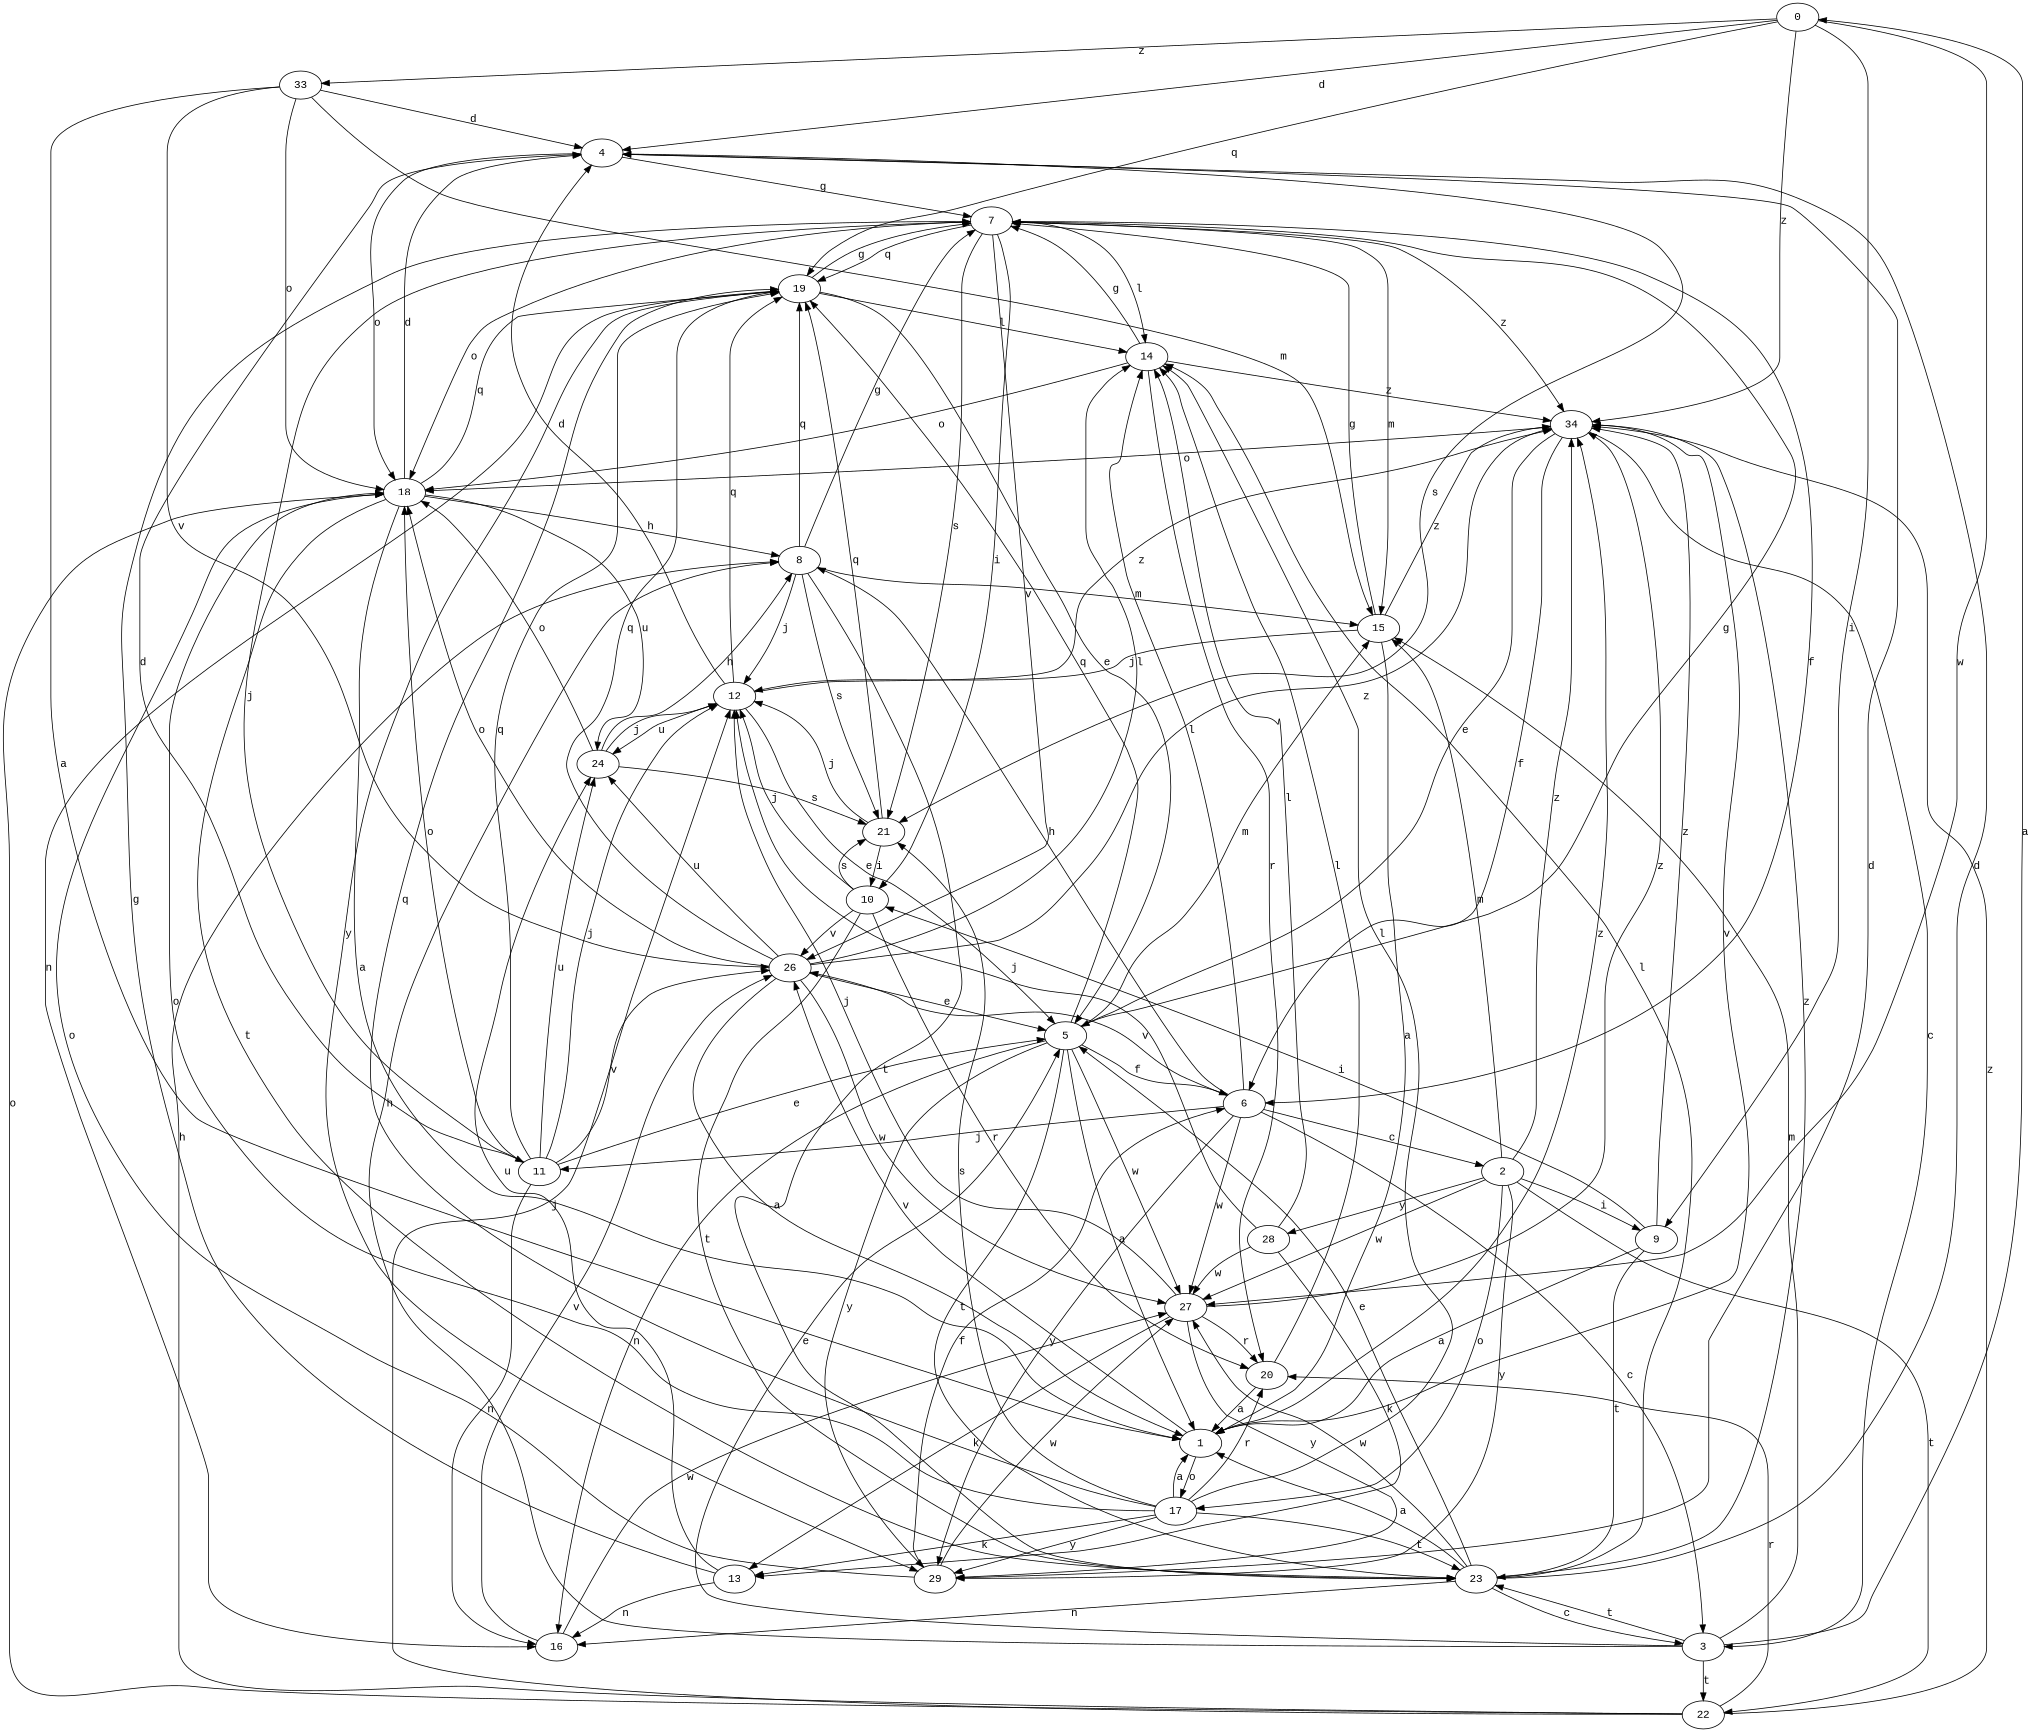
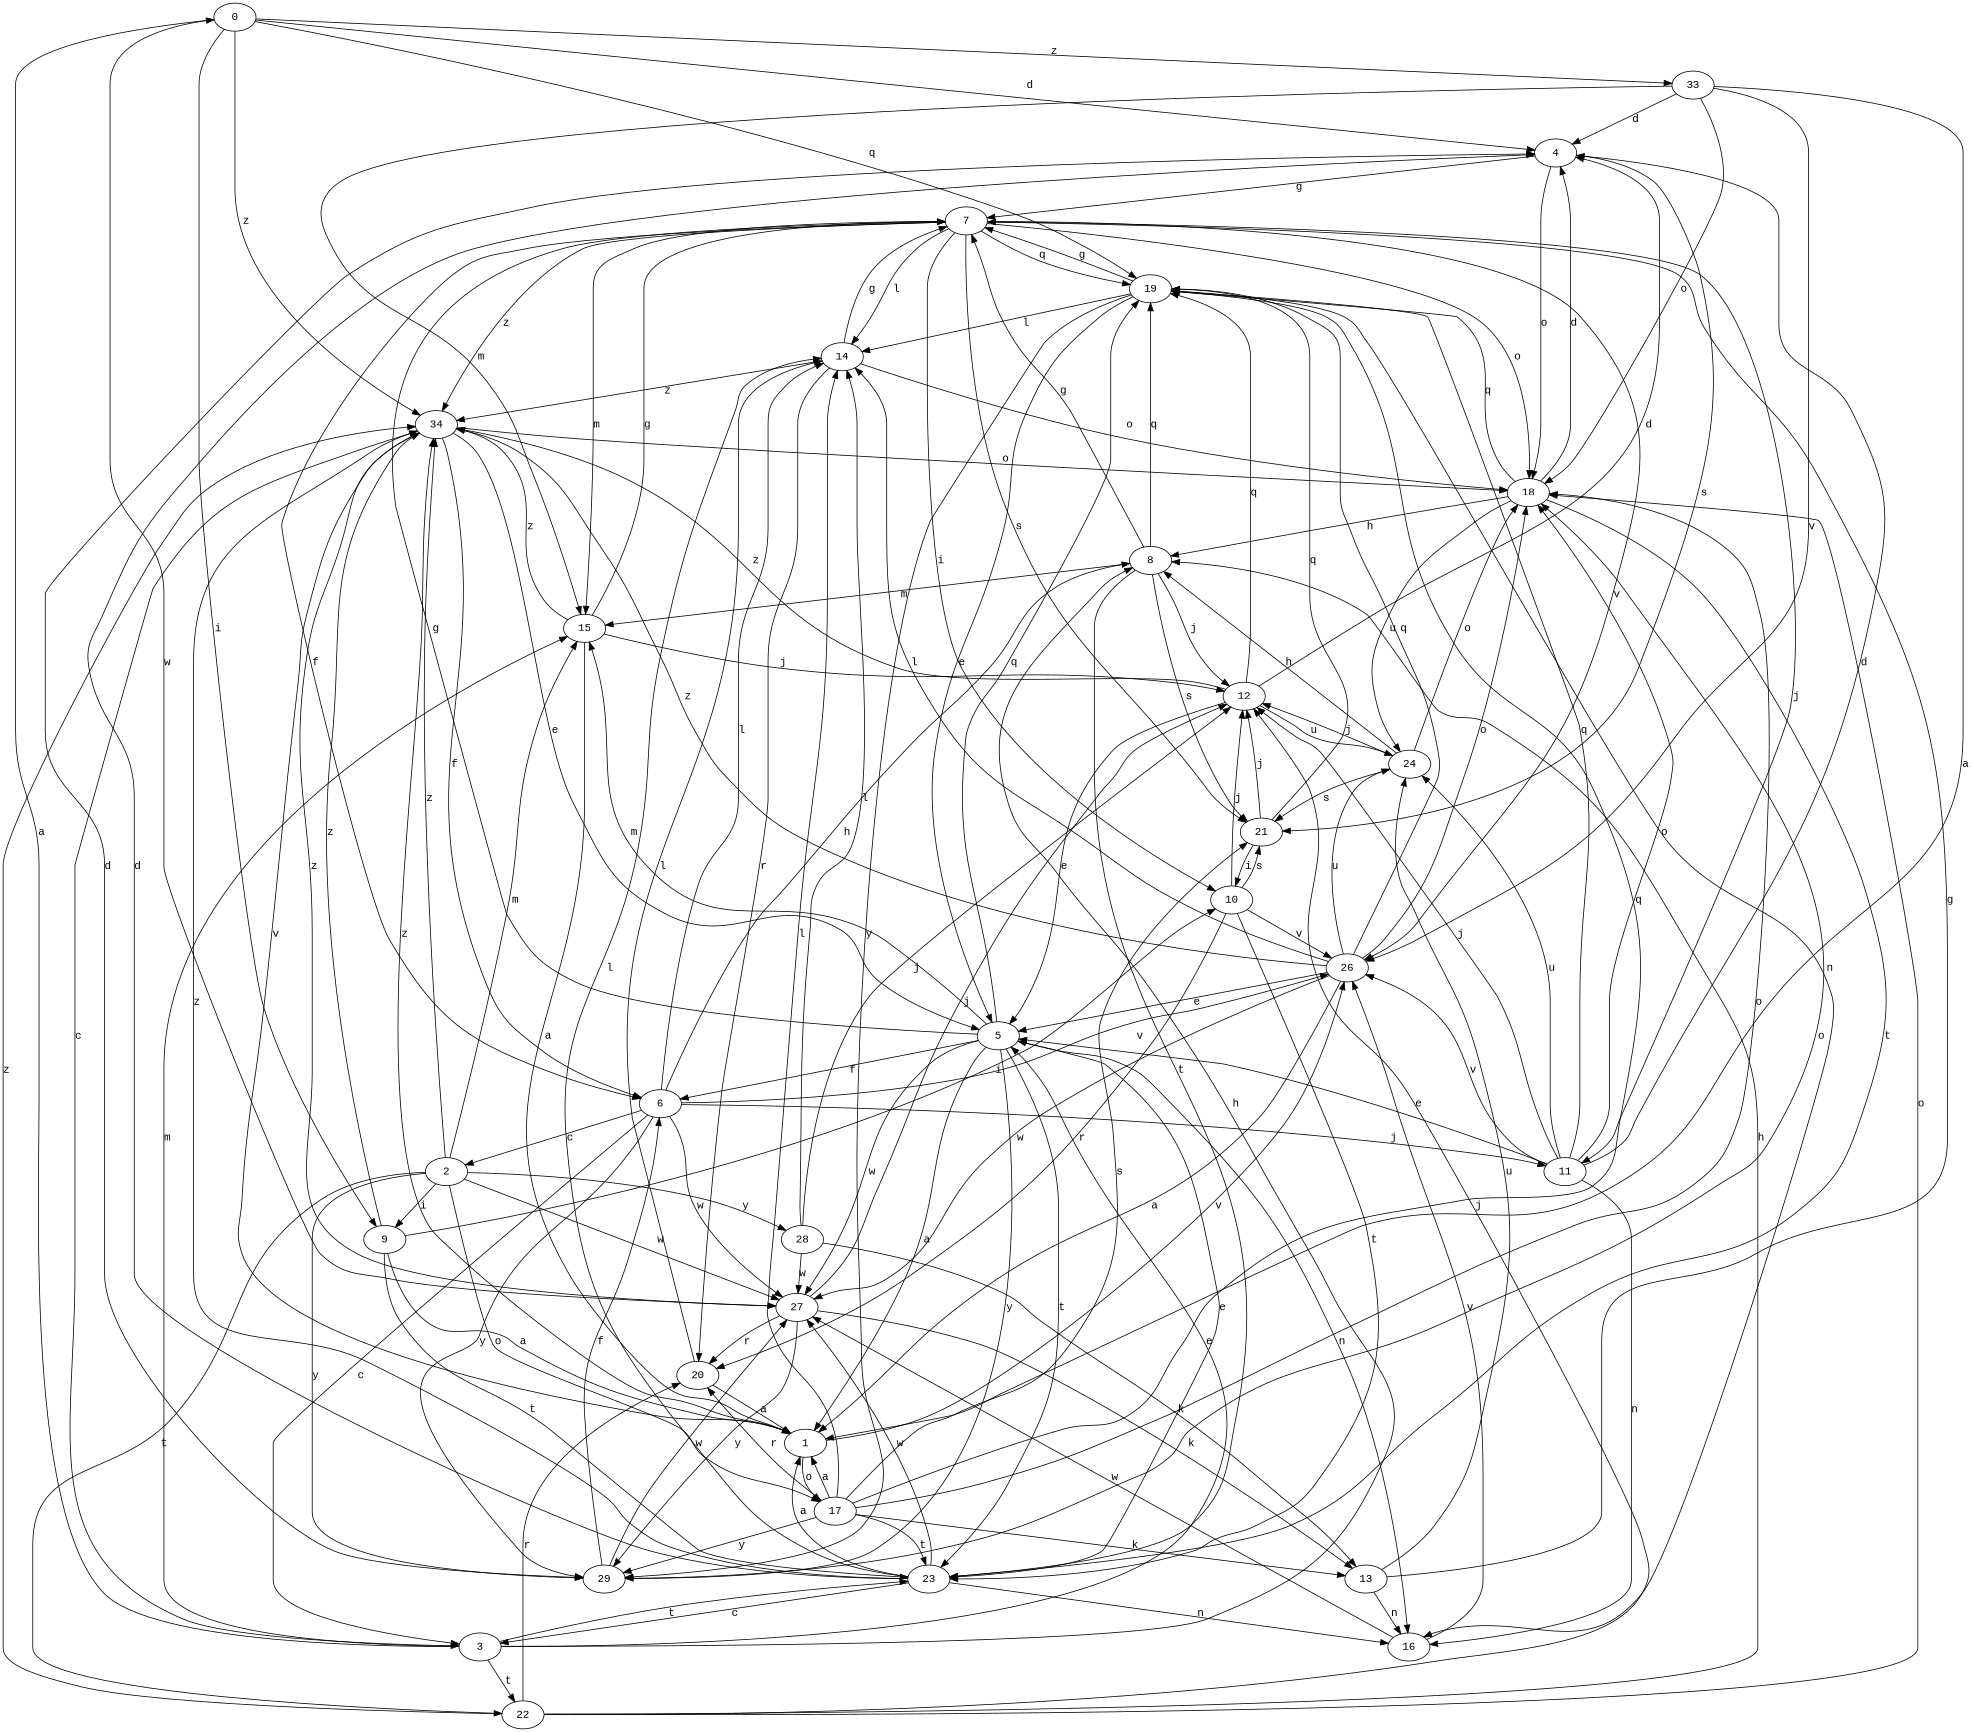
edge "18" -> "1": removed, label "a"
